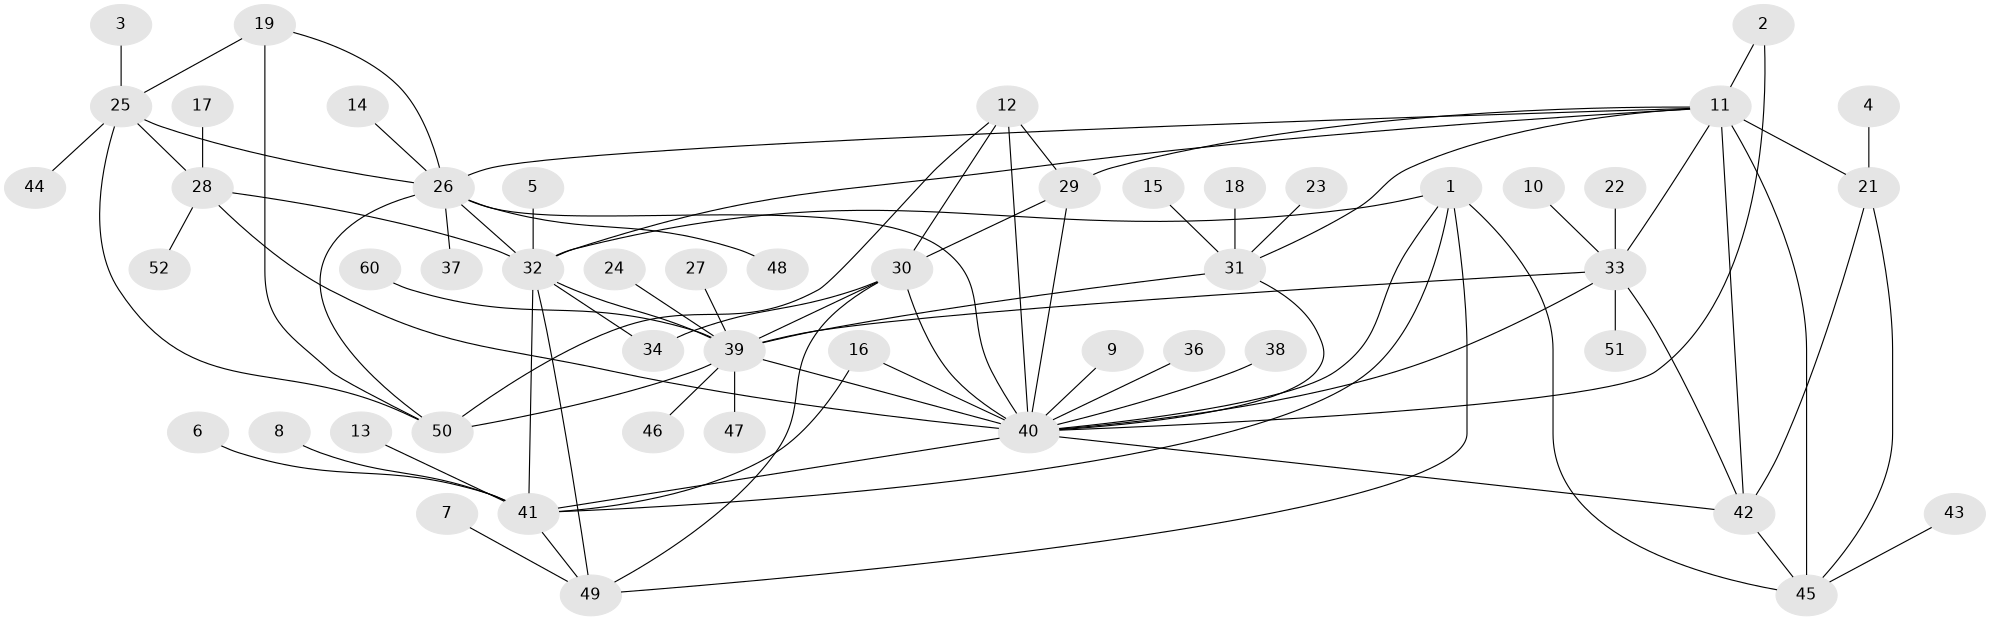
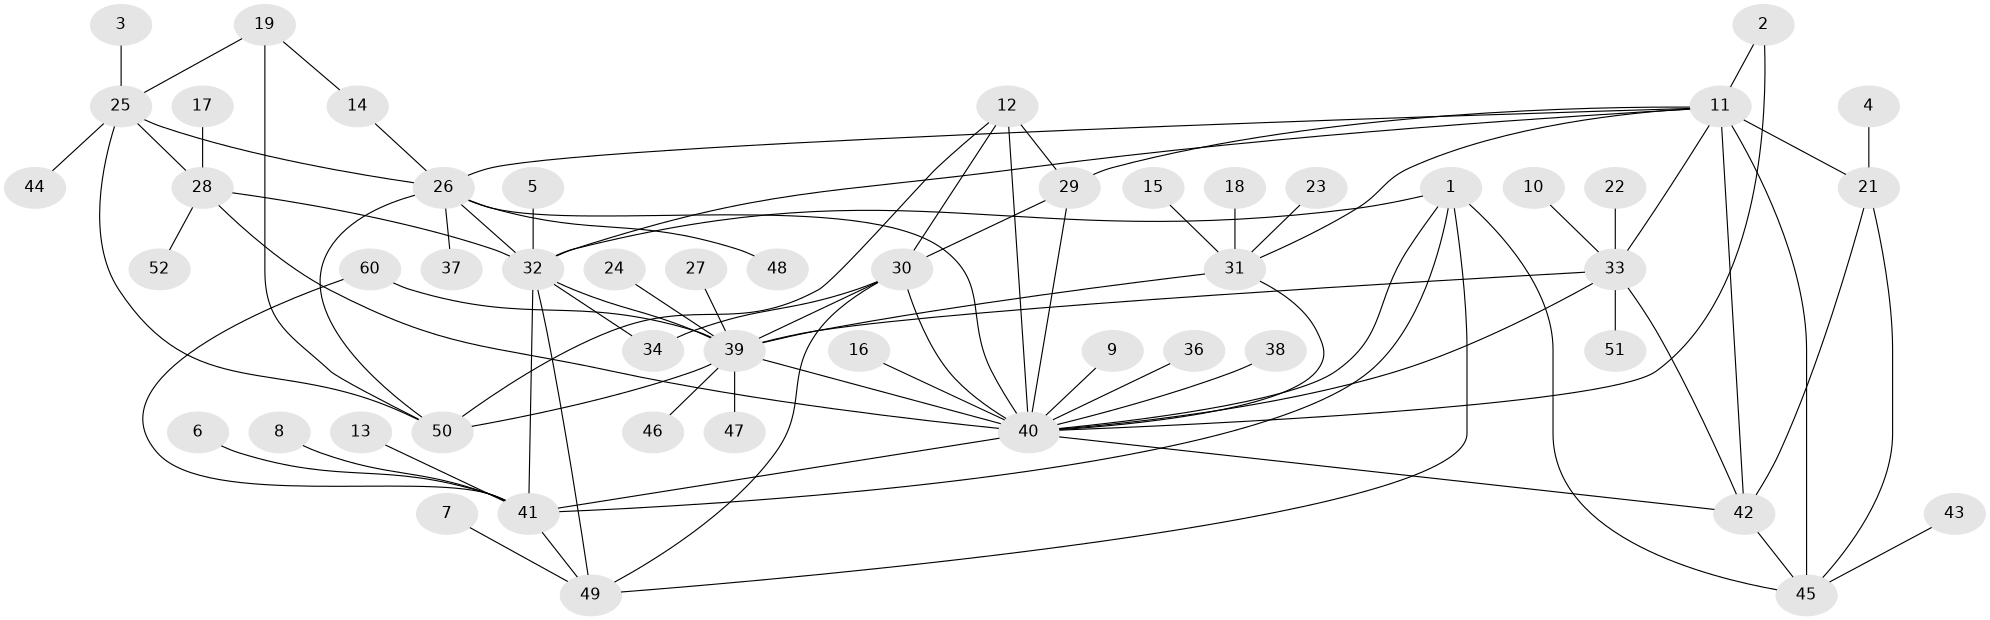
edge "19" -- "26": now "19" -- "14"
edge "16" -- "41": now "60" -- "41"
